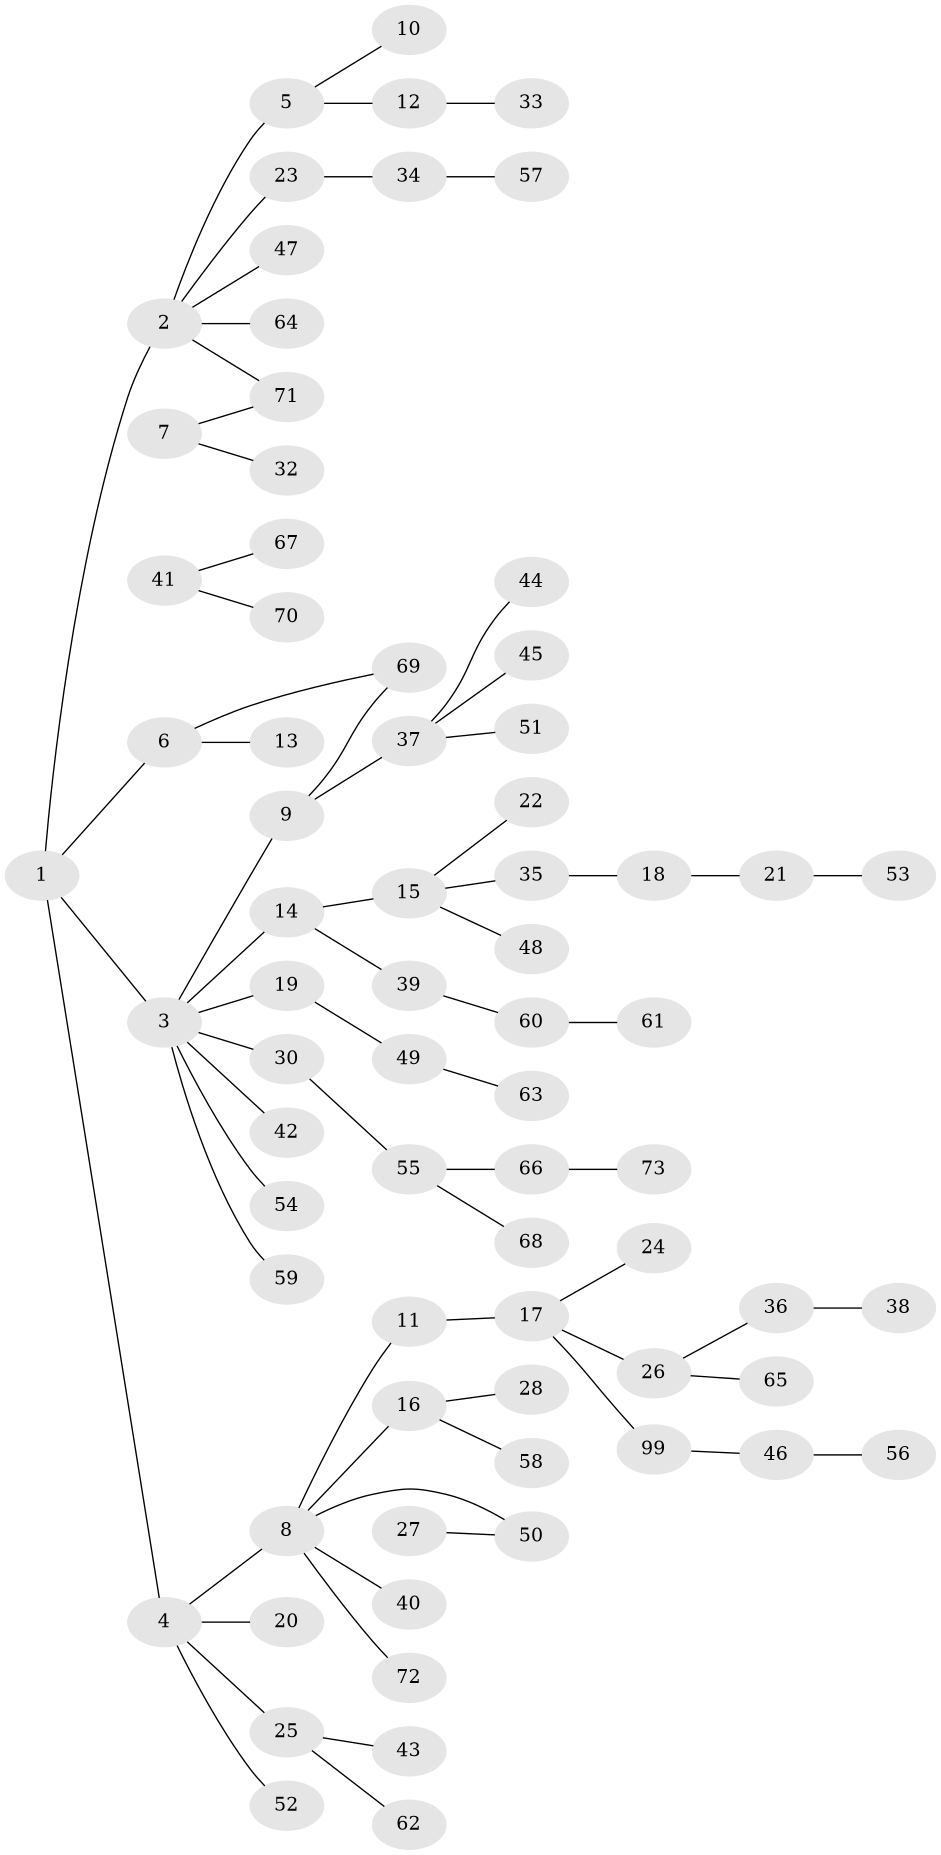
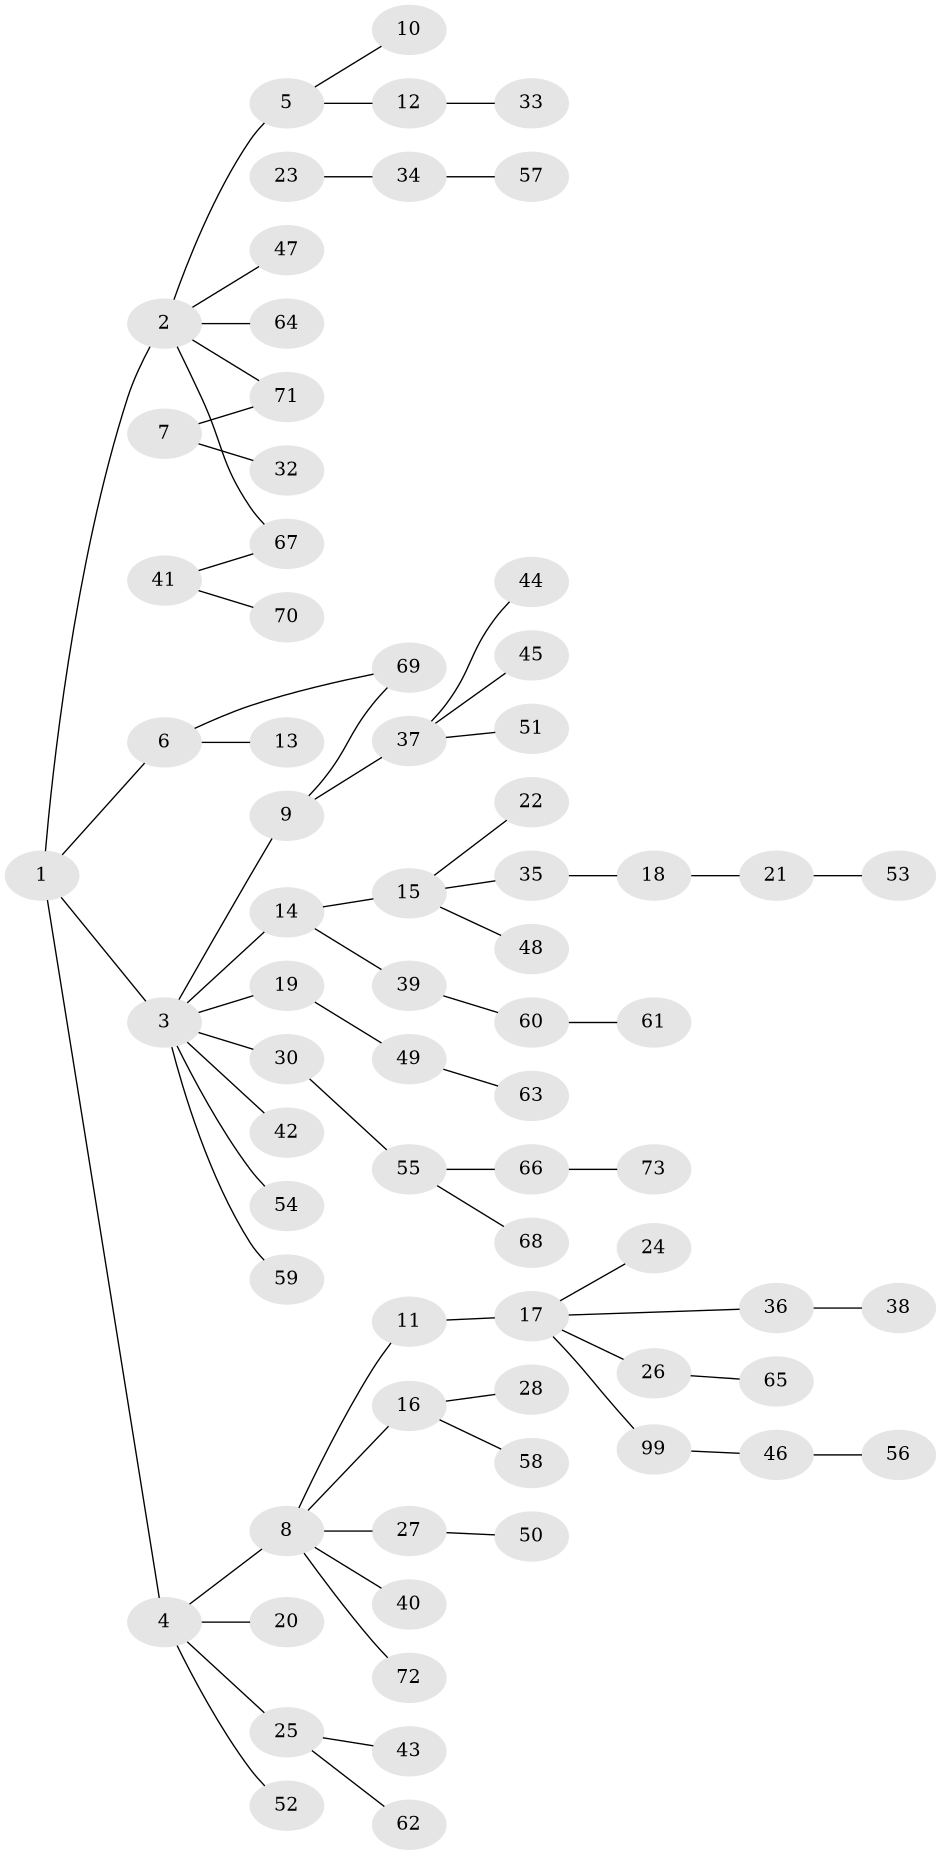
edge "23" -- "2": now "67" -- "2"
edge "36" -- "26": now "36" -- "17"
edge "8" -- "50": now "8" -- "27"
